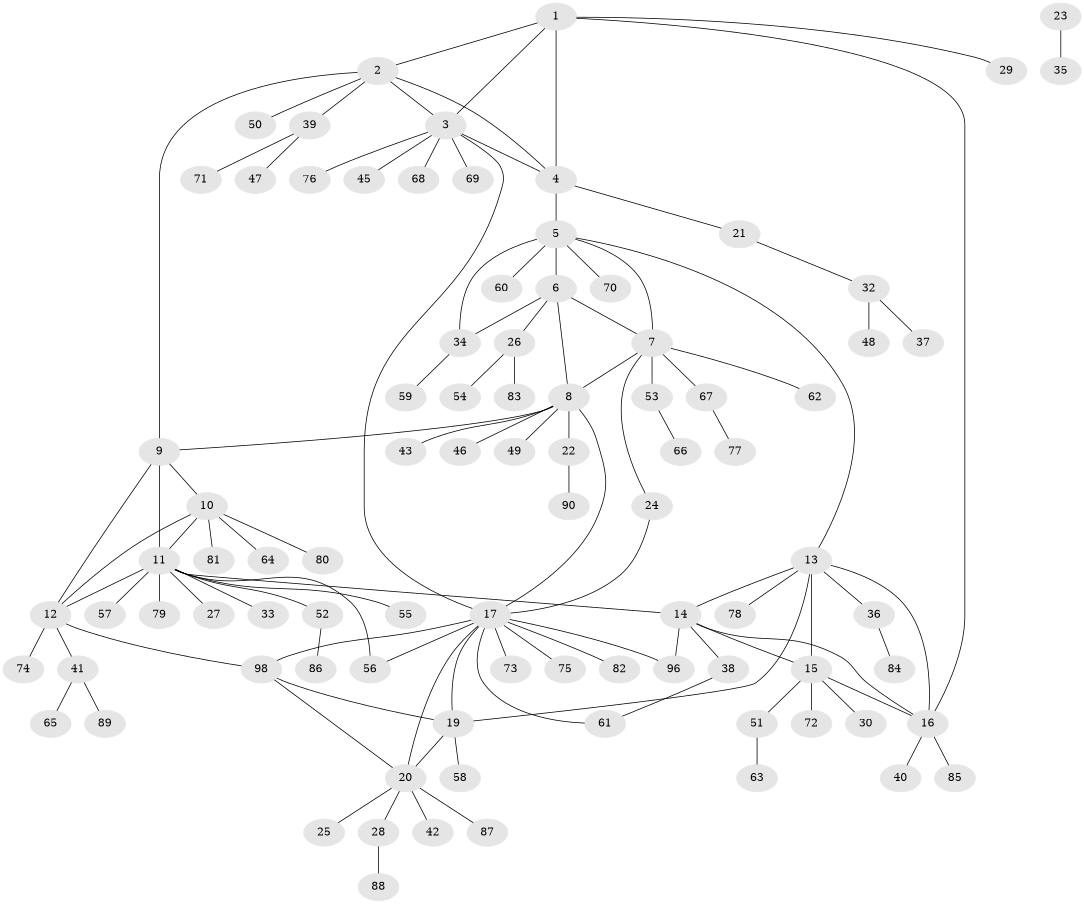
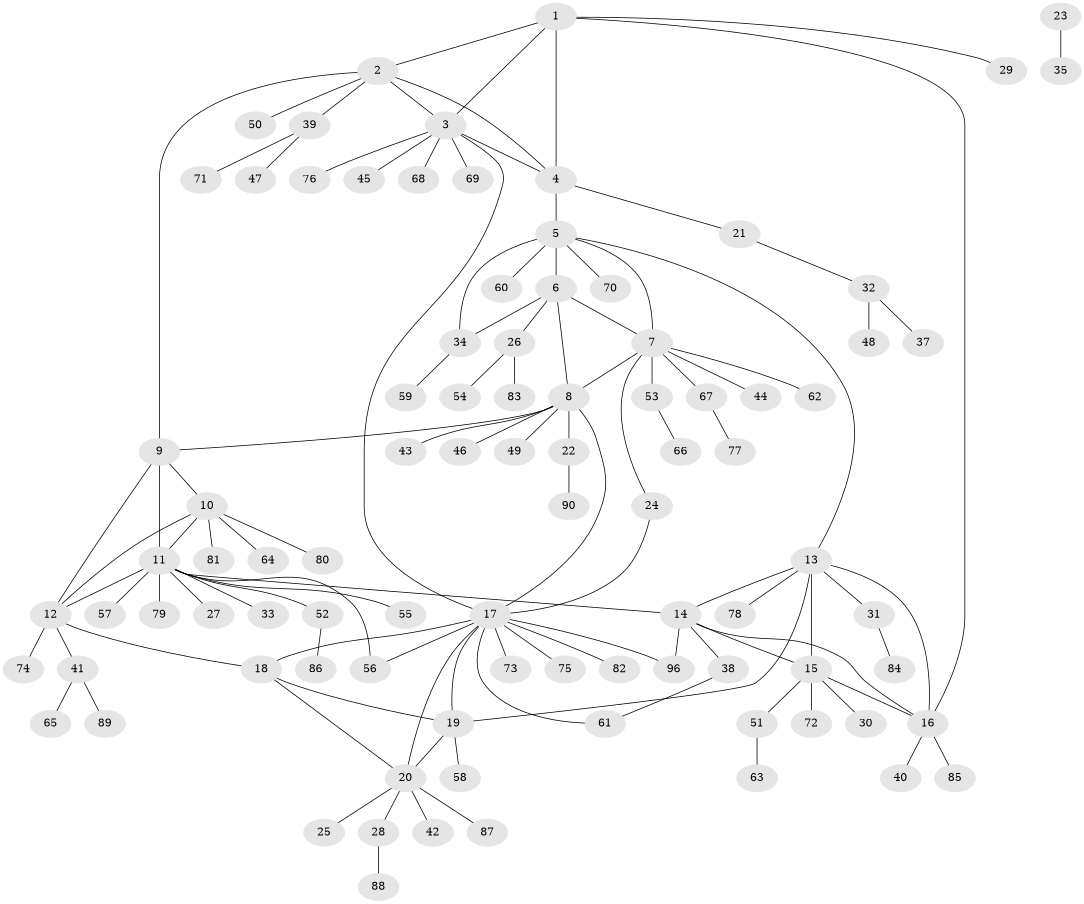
node "44": added
node "36": label "36" -> "31"
node "98": label "98" -> "18"
